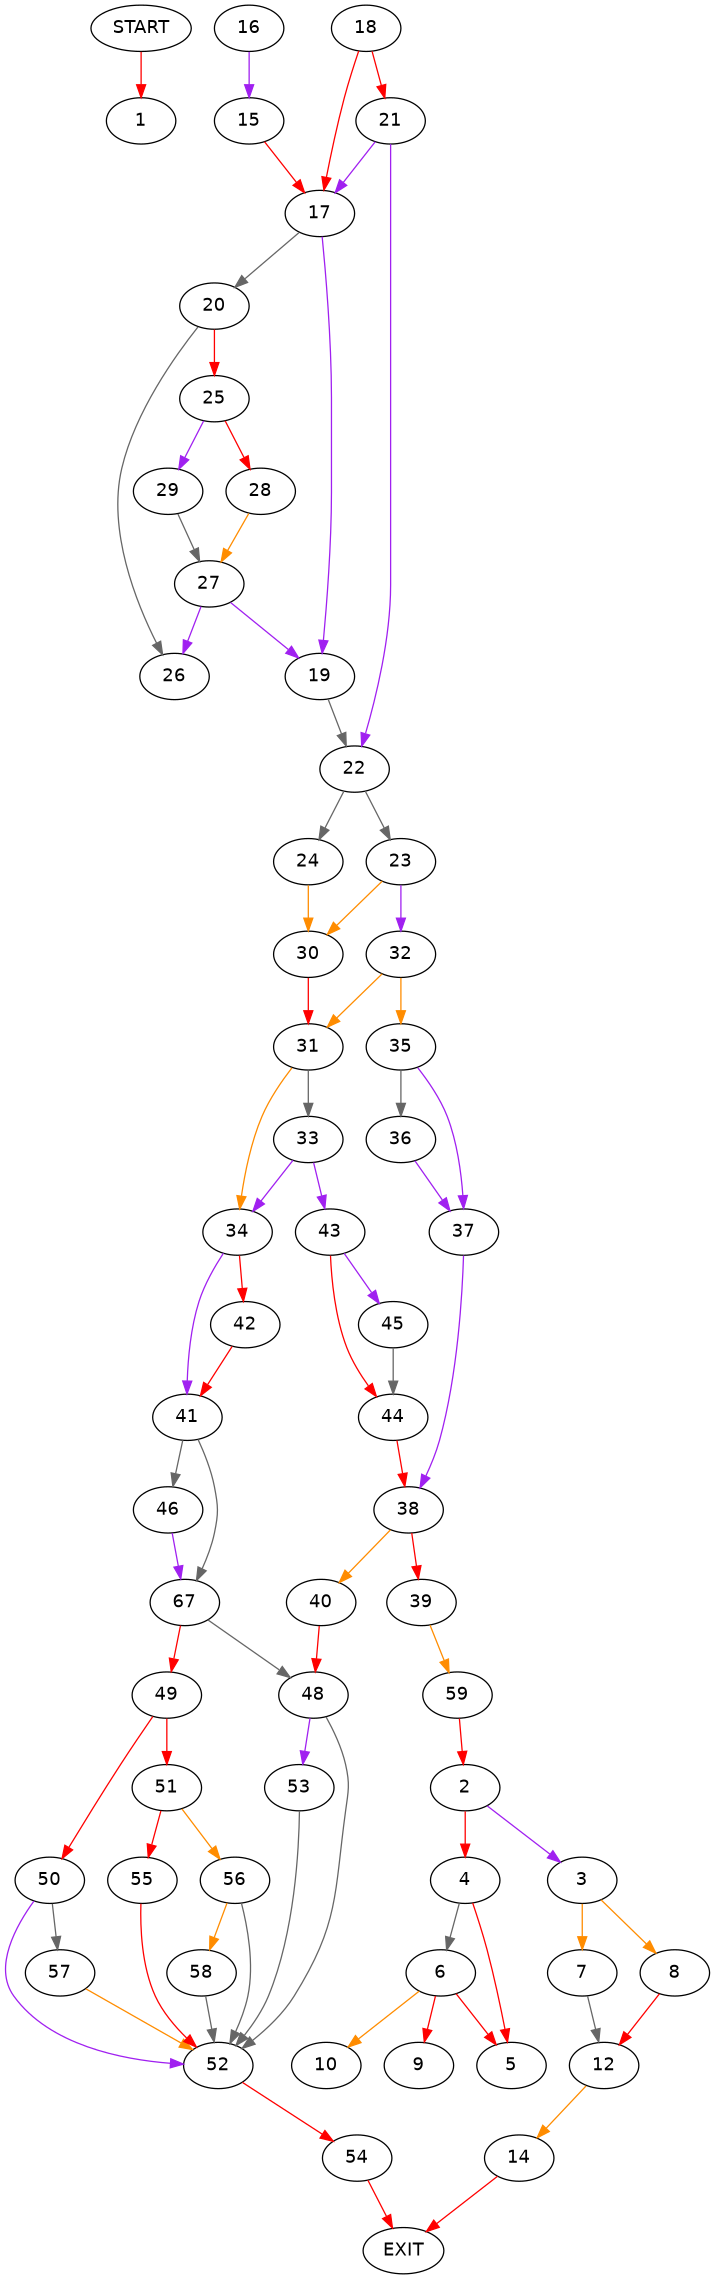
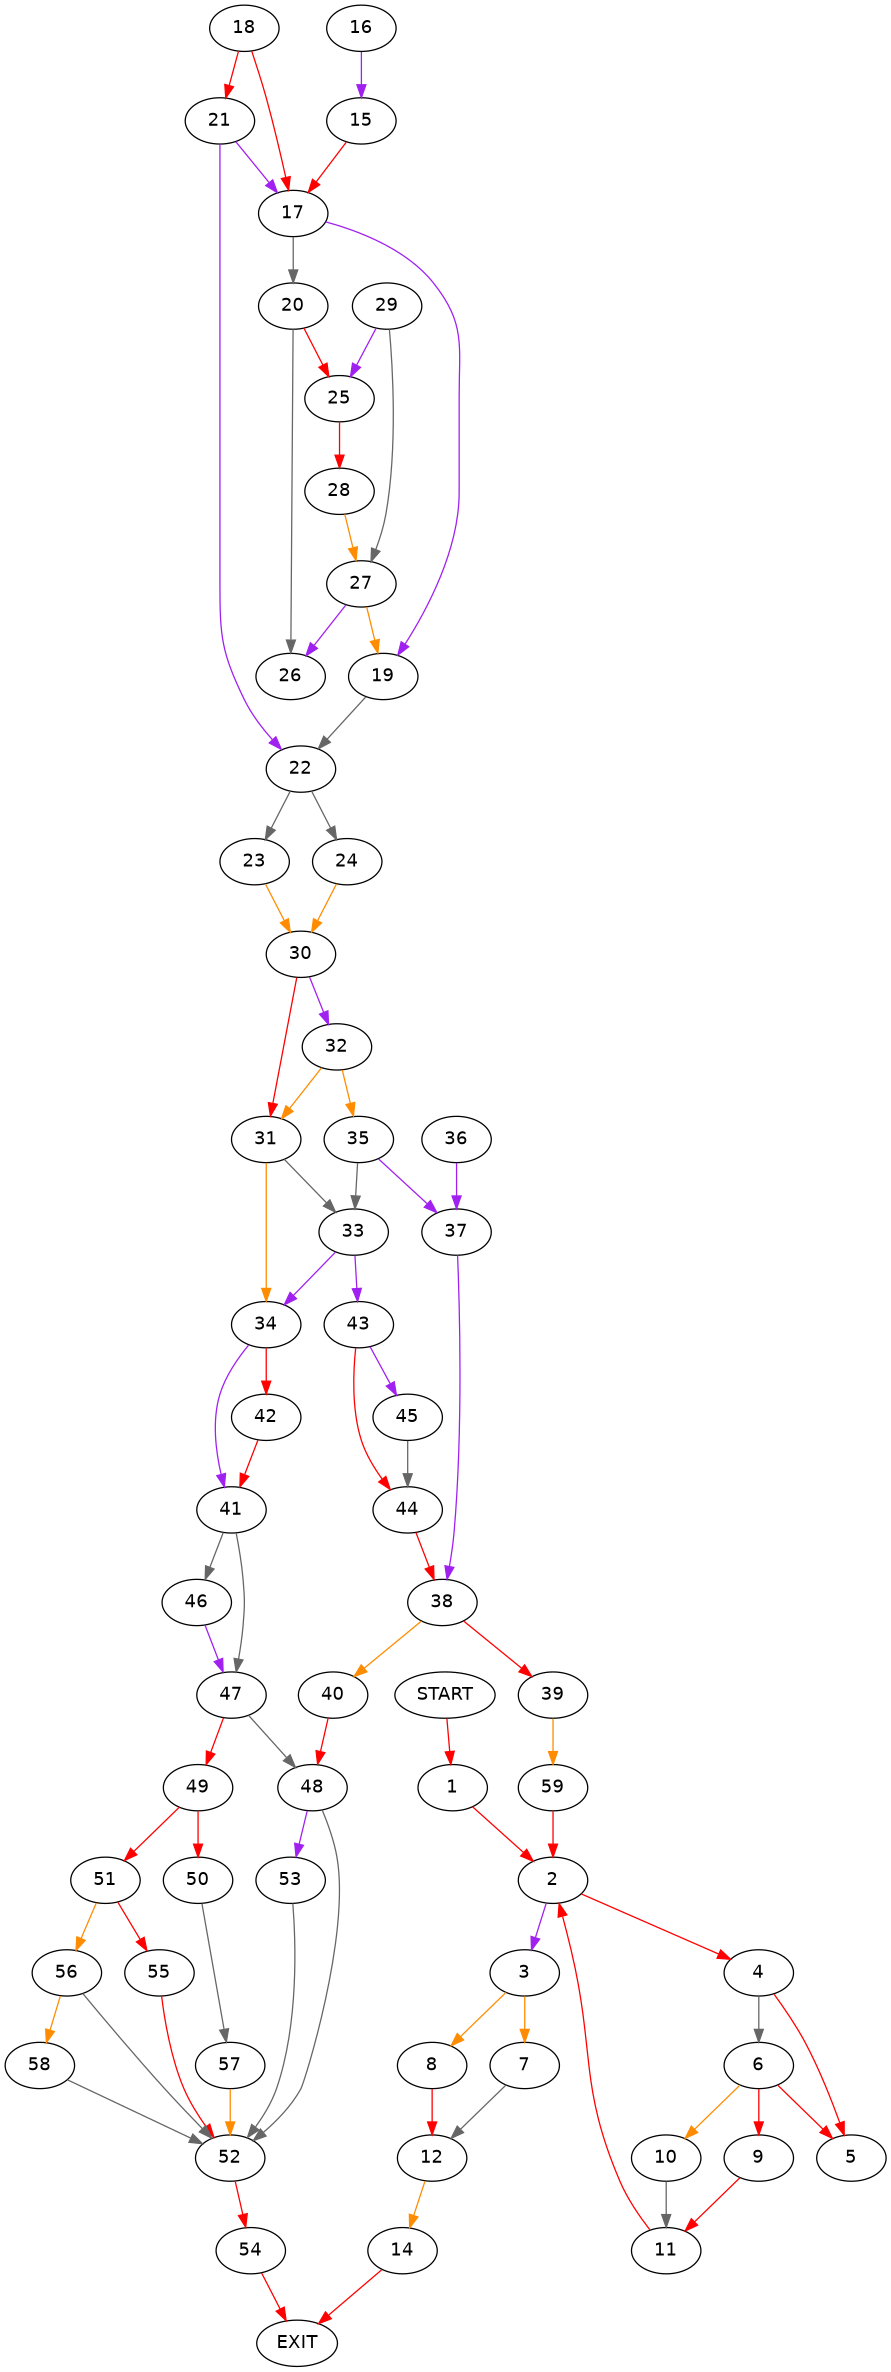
edge "25" -> "29": reversed
edge "27" -> "19": color purple -> darkorange
edge "23" -> "32": now "30" -> "32"
edge "35" -> "36": now "35" -> "33"
node "67": label "67" -> "47"
edge "1" -> "2": added
edge "50" -> "52": removed
node "11": added
